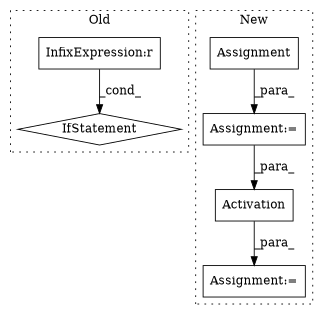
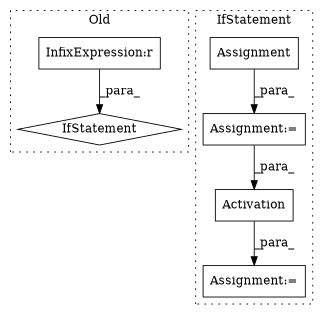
cluster "New": label "New" -> "IfStatement"
edge "InfixExpression:r" -> "IfStatement": label "_cond_" -> "_para_"
